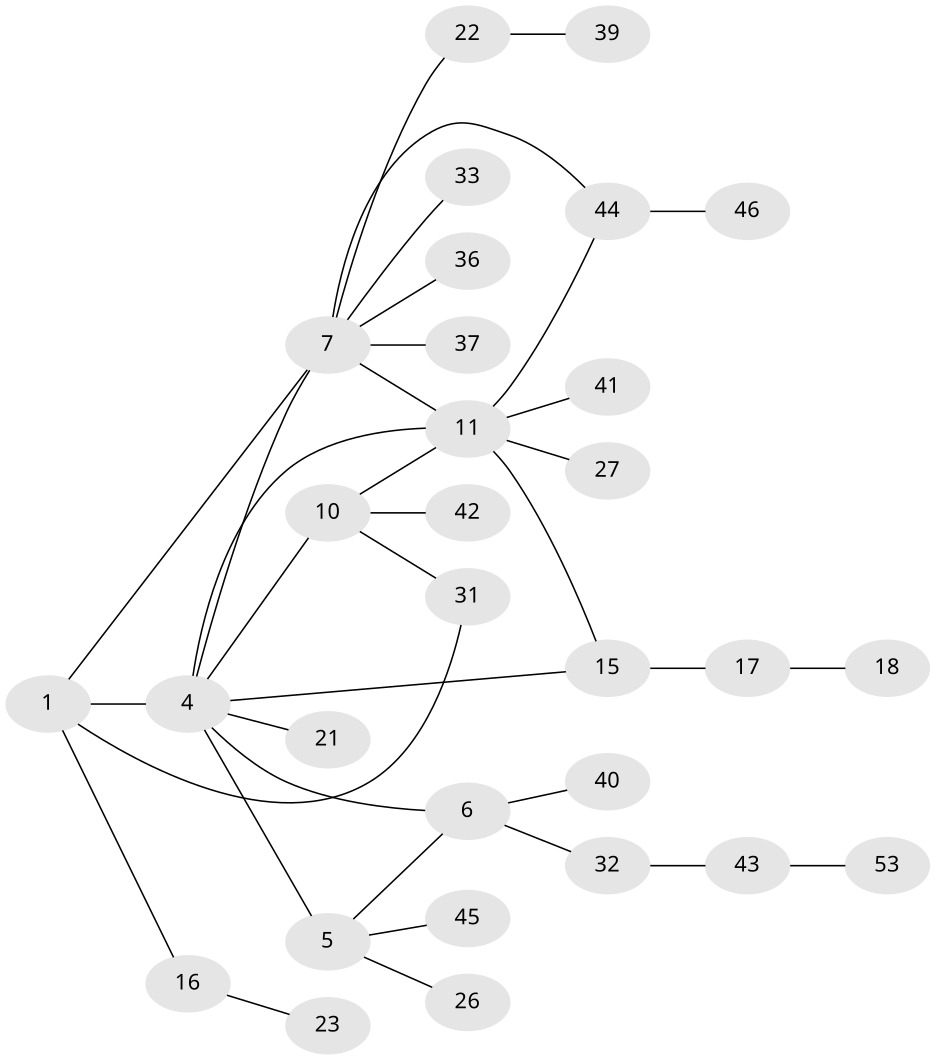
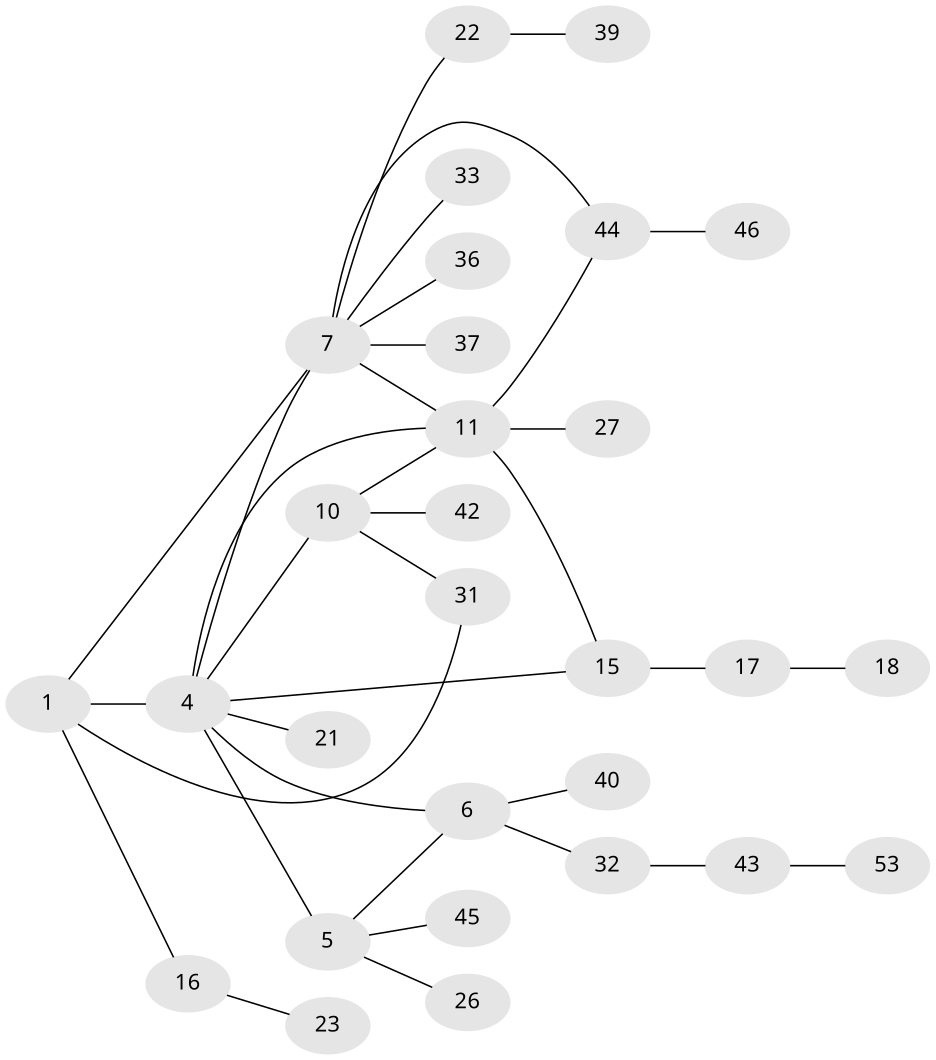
node "41": removed
